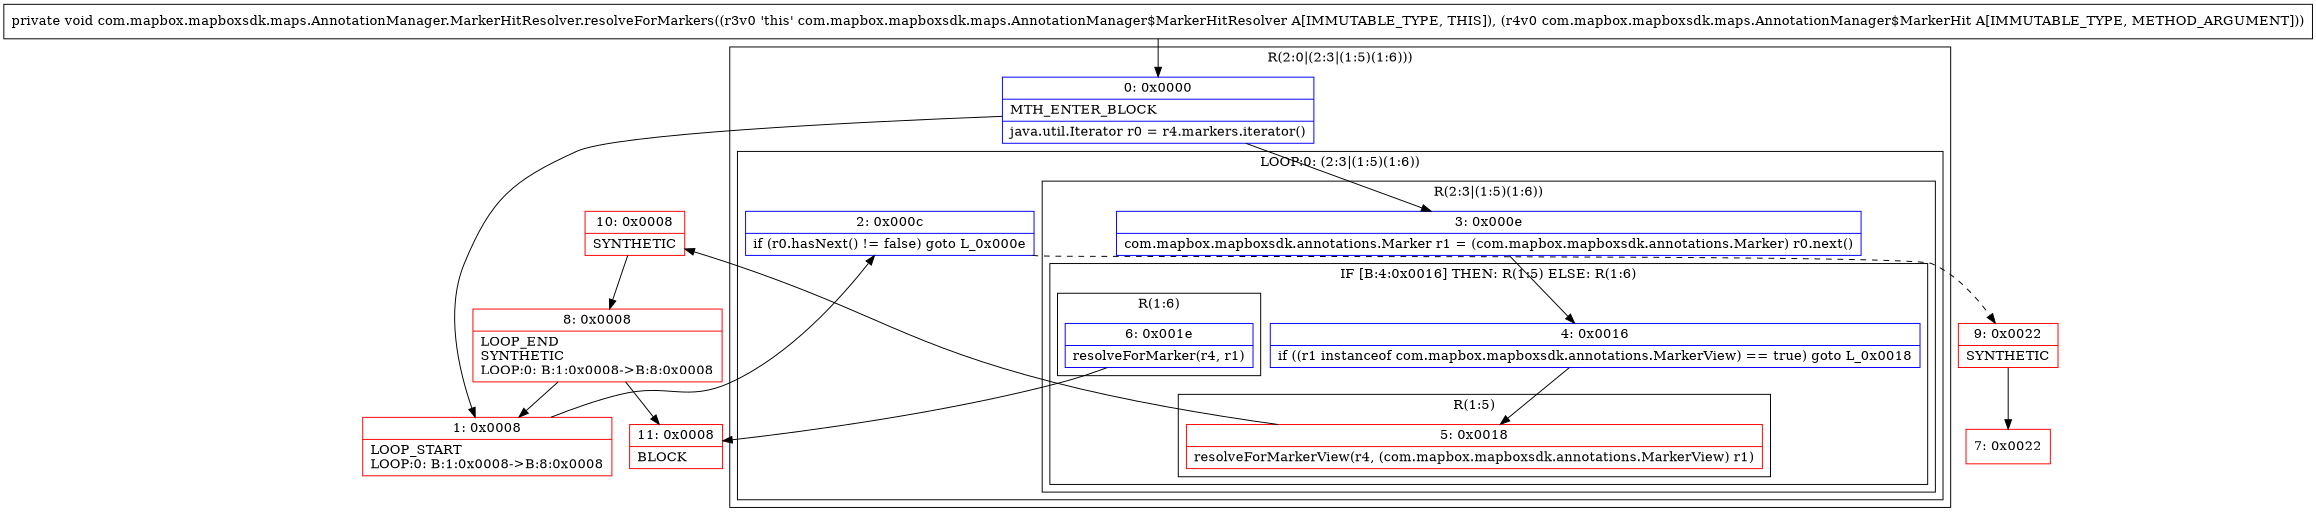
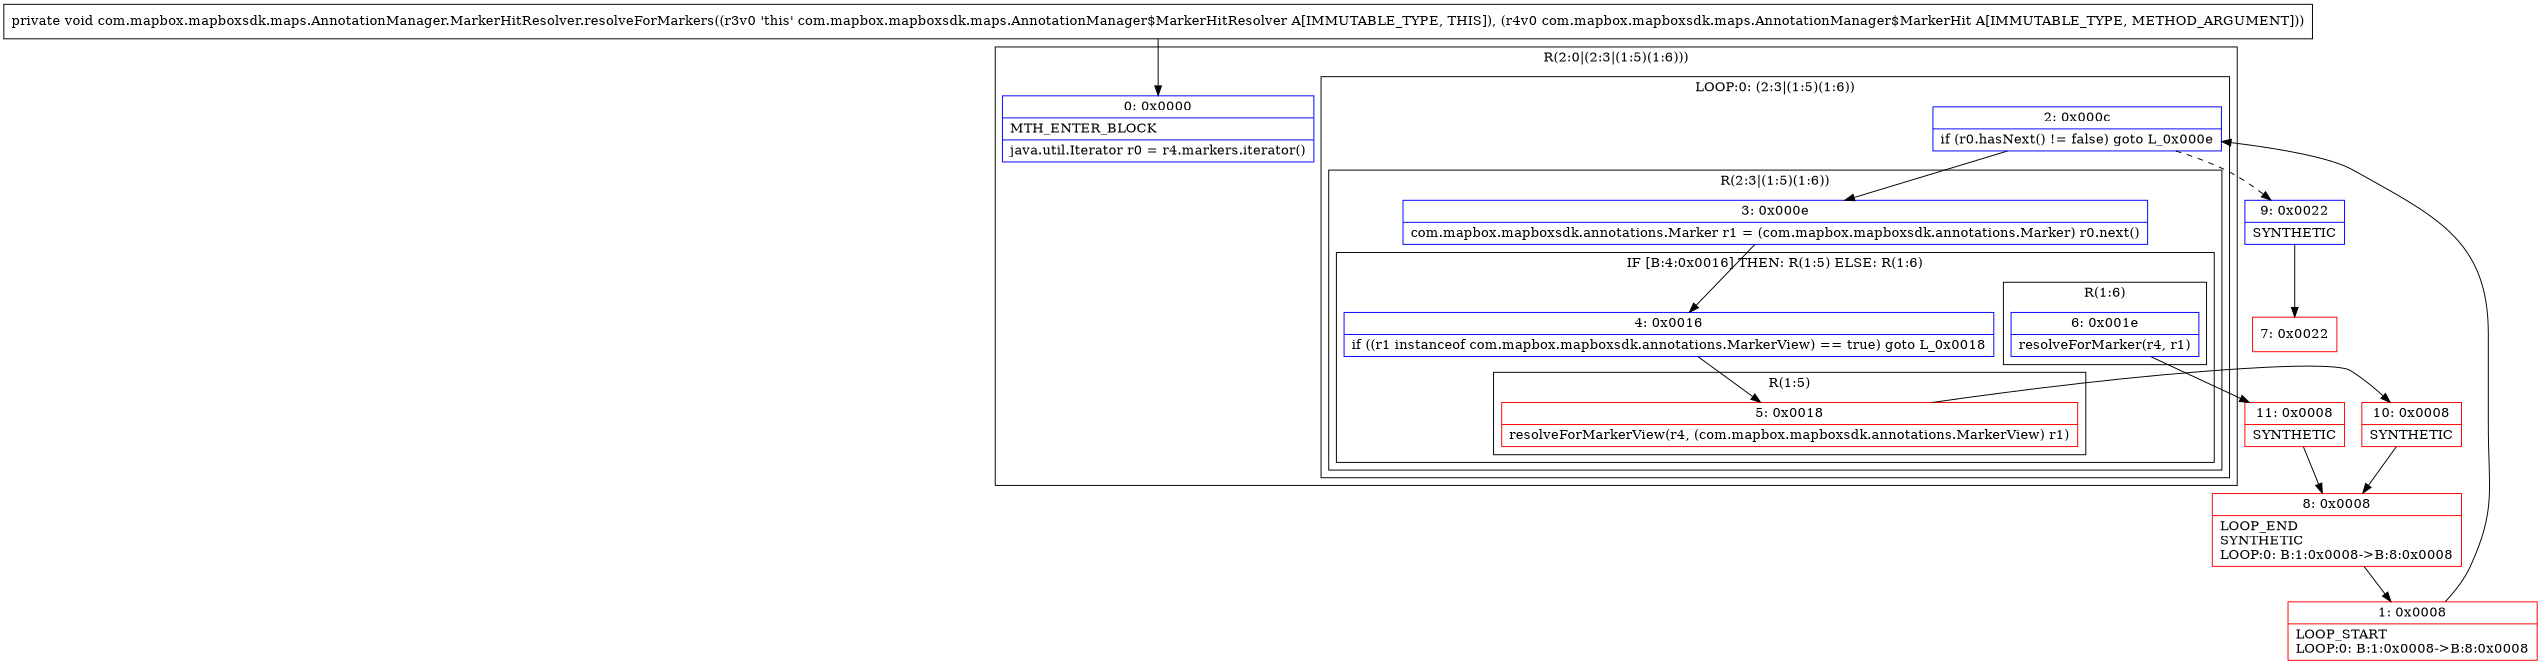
edge "0: 0x0000" -> "1: 0x0008": removed
edge "0: 0x0000" -> "3: 0x000e": now "2: 0x000c" -> "3: 0x000e"
node "9: 0x0022": color red -> blue
edge "8: 0x0008" -> "11: 0x0008": reversed
node "11: 0x0008": text "BLOCK" -> "SYNTHETIC"
